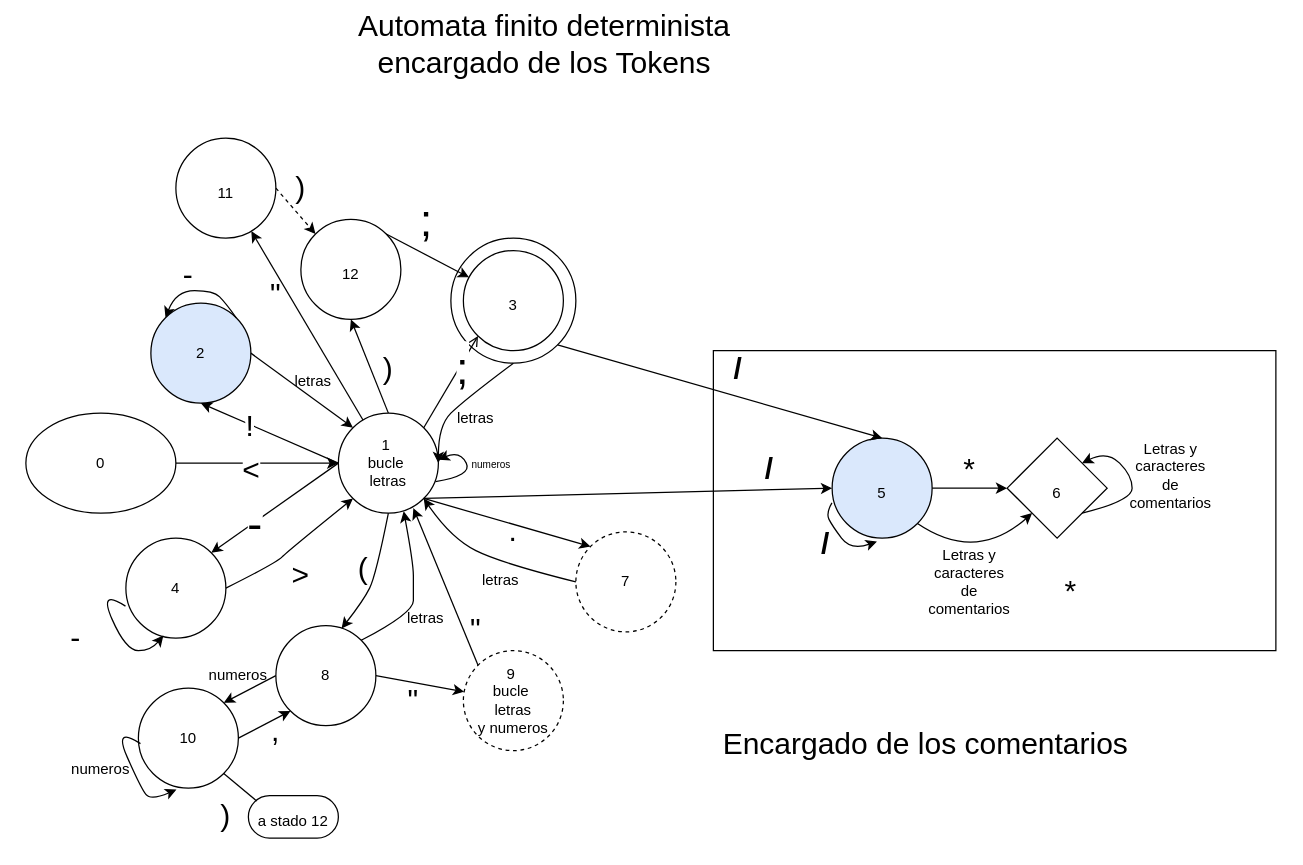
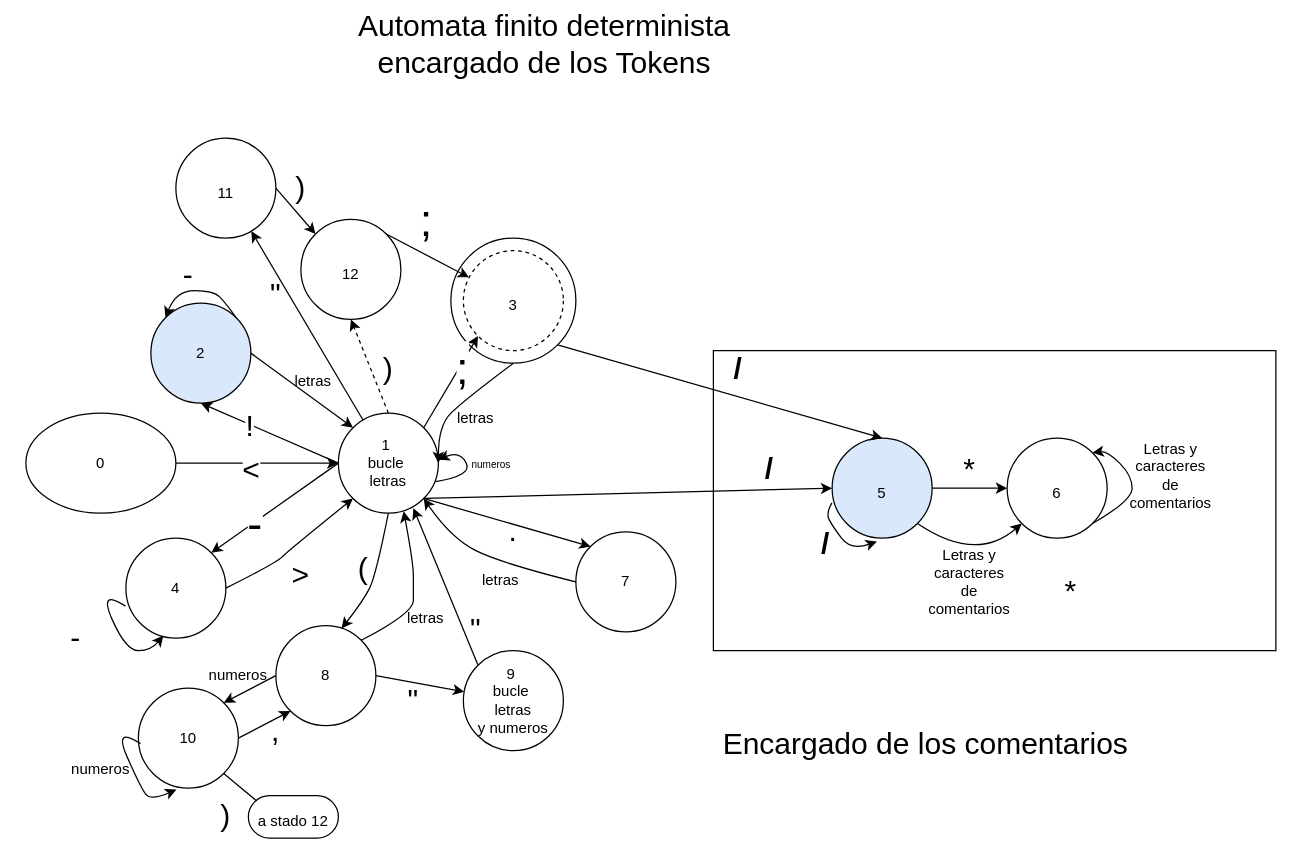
edge "11" -> "12": style dashed -> solid
node "3": style solid -> dashed
edge "1 bucle letras" -> "3": arrowhead open -> classic
edge "1 bucle letras" -> "12": style solid -> dashed
node "6": shape diamond -> ellipse
node "7": style dashed -> solid
node "9 bucle letras y numeros": style dashed -> solid
